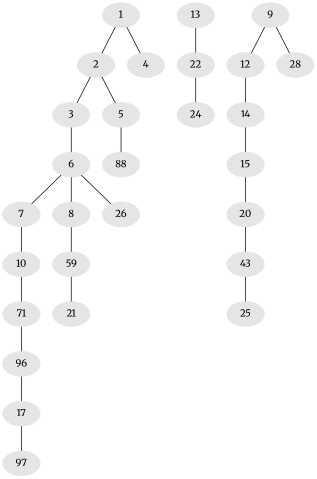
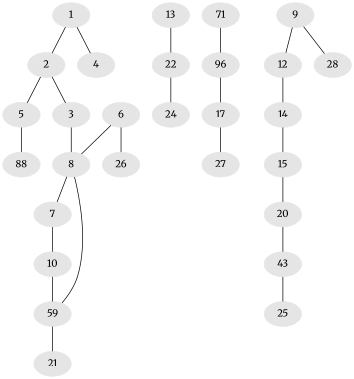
edge "3" -- "6": now "3" -- "8"
edge "6" -- "7": now "8" -- "7"
edge "10" -- "71": now "10" -- "59"
node "97": label "97" -> "27"
